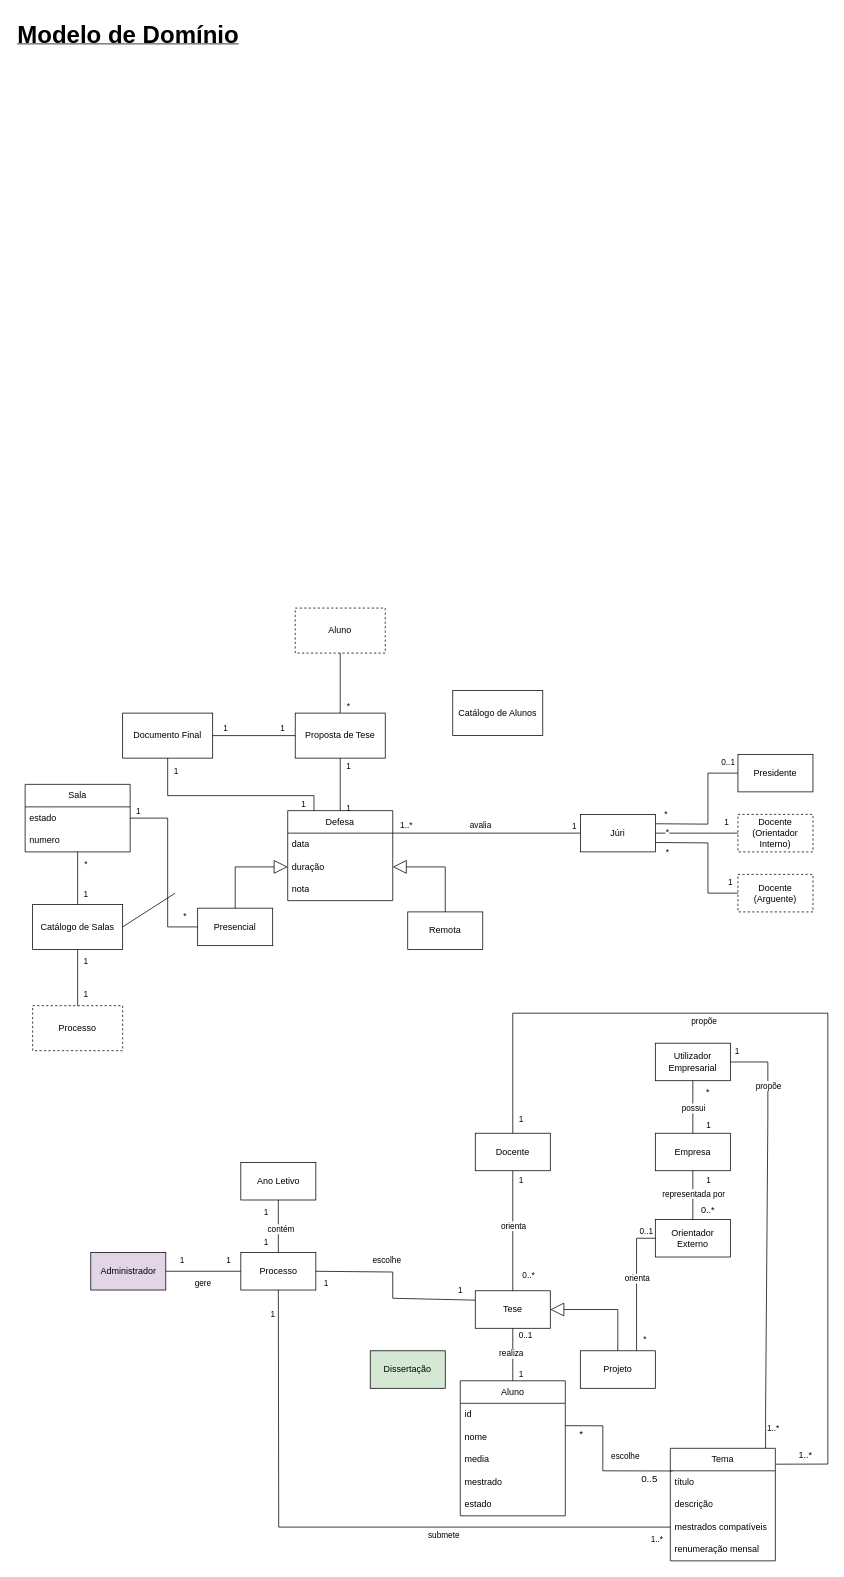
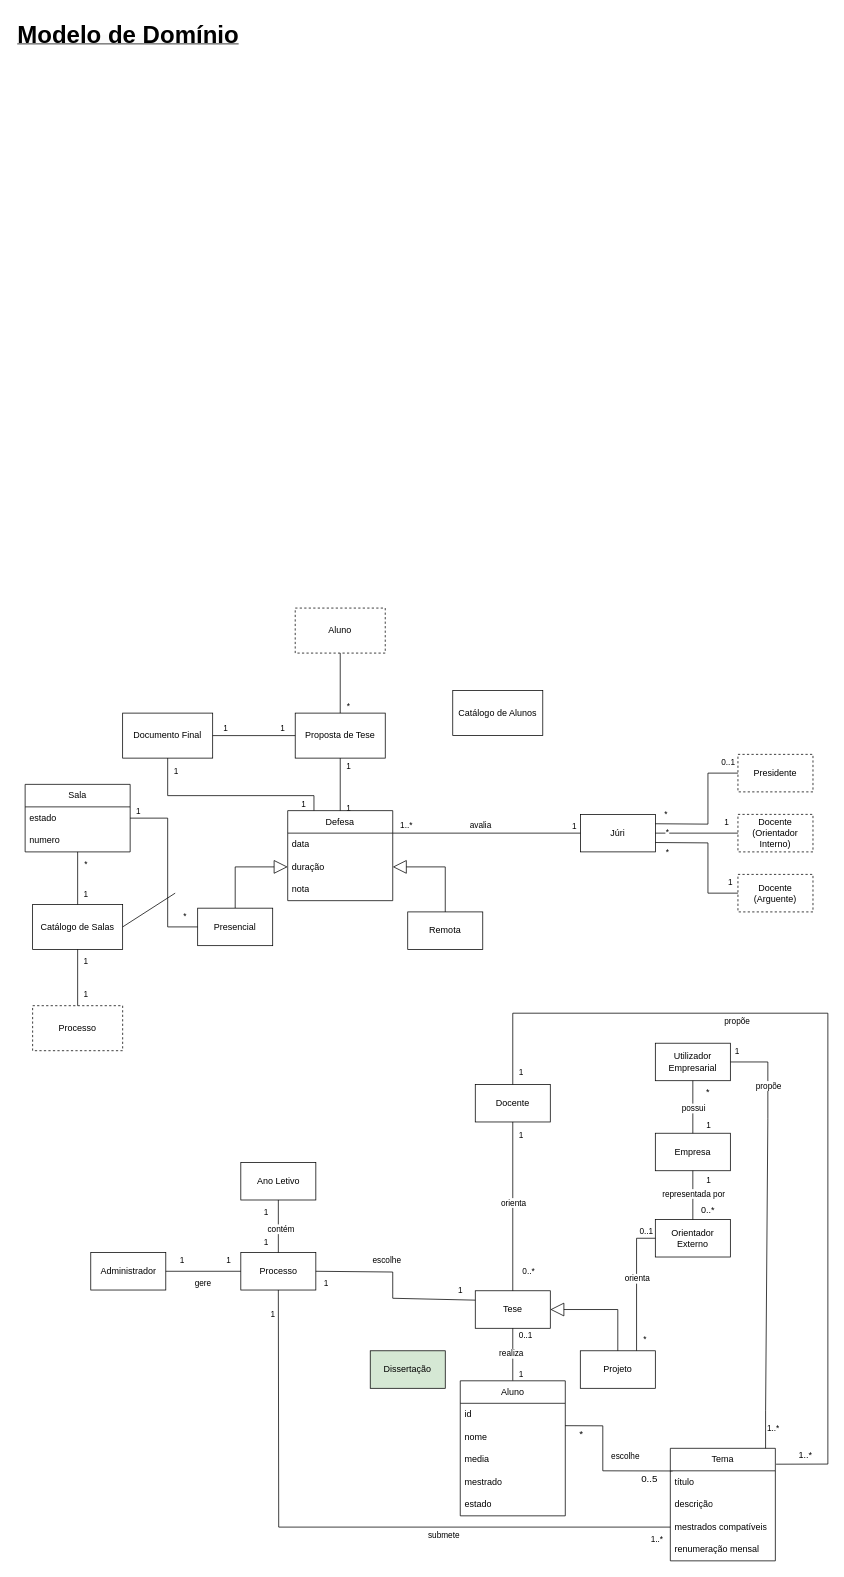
node "Presidente": style solid -> dashed
node "Docente": moved (513, 1152) -> (513, 1103)
node "Administrador": fillcolor #e1d5e7 -> #ffffff
